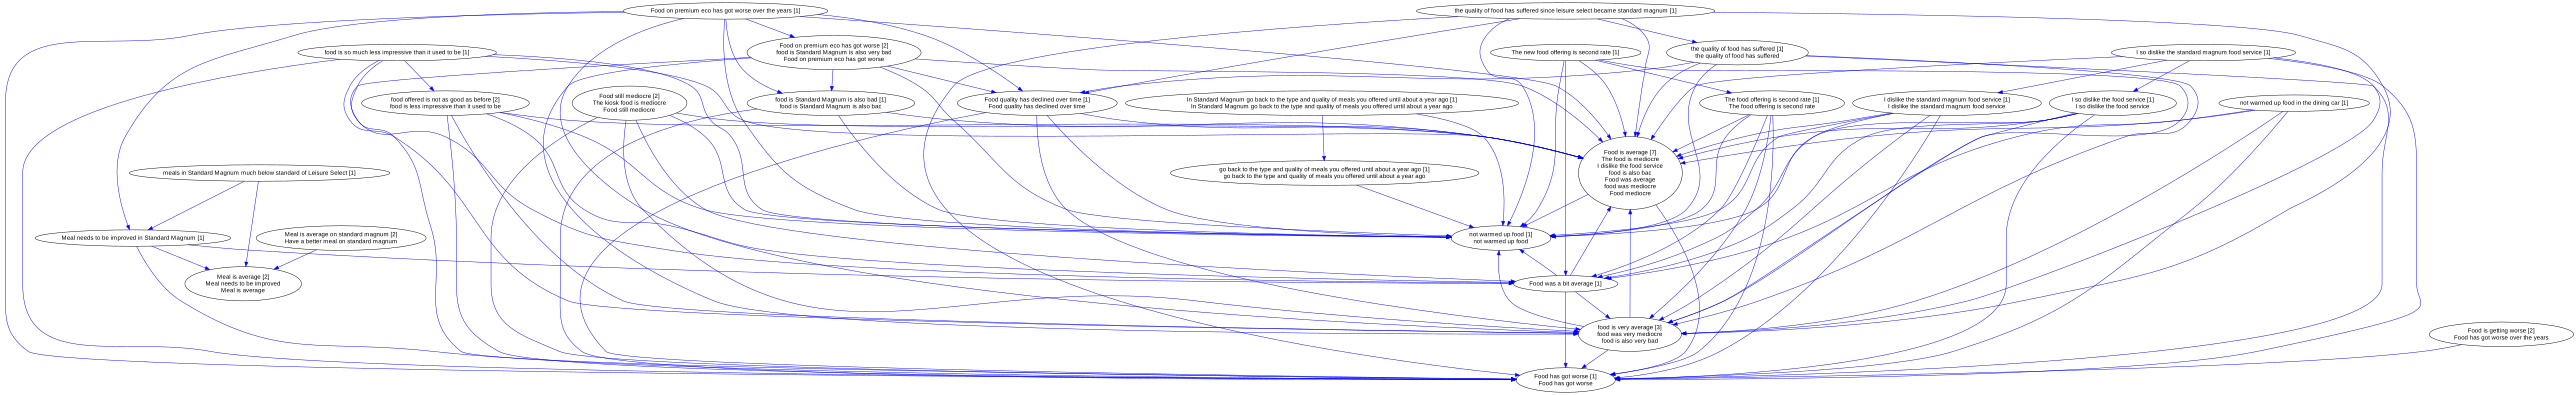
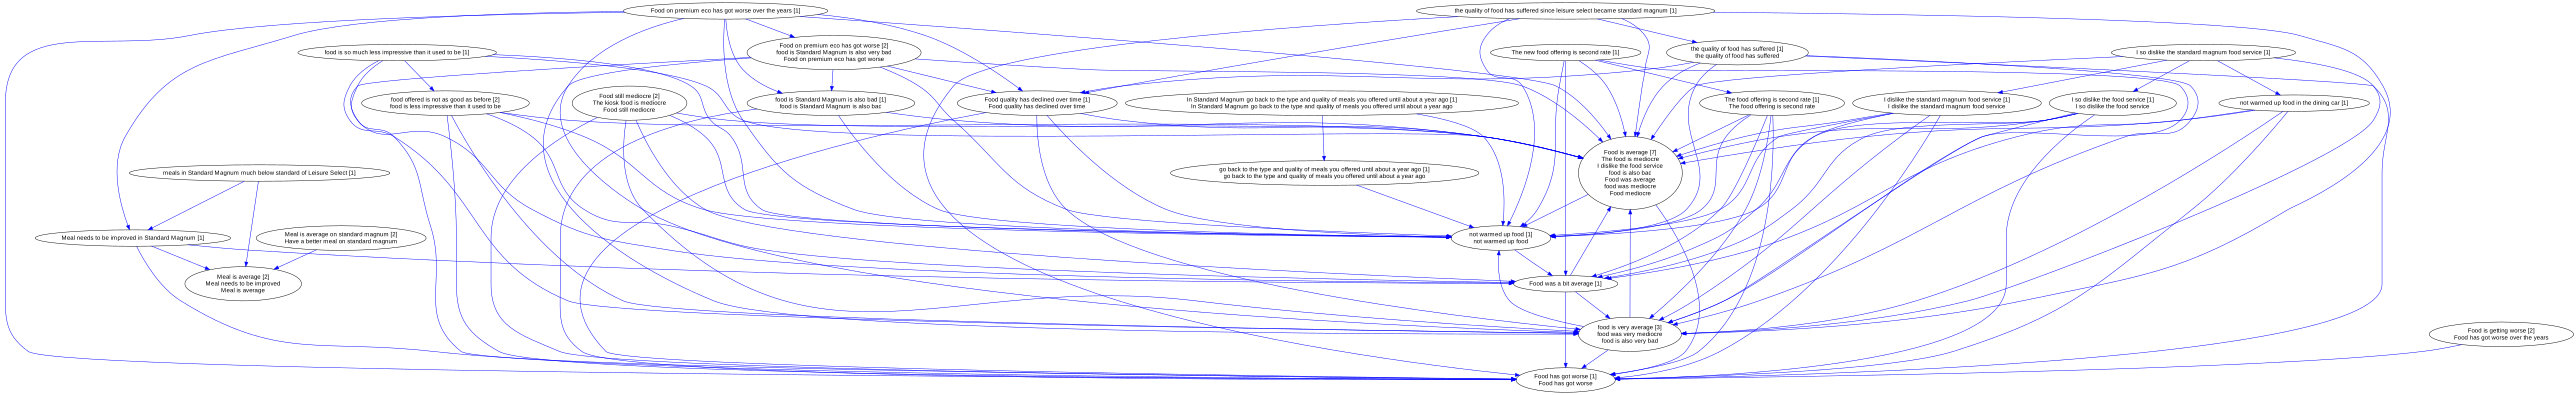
edge "Food was a bit average [1]" -> "not warmed up food [1] not warmed up food": reversed
edge "I so dislike the standard magnum food service [1]" -> "Food has got worse [1] Food has got worse": now "I so dislike the standard magnum food service [1]" -> "not warmed up food in the dining car [1]"
edge "food is so much less impressive than it used to be [1]" -> "Food has got worse [1] Food has got worse": removed
